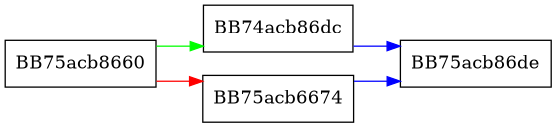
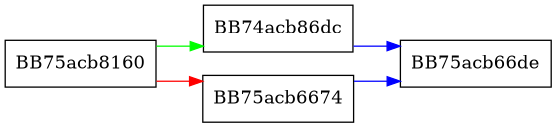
node "BB75acb8660": label "BB75acb8660" -> "BB75acb8160"
node "BB75acb86de": label "BB75acb86de" -> "BB75acb66de"
